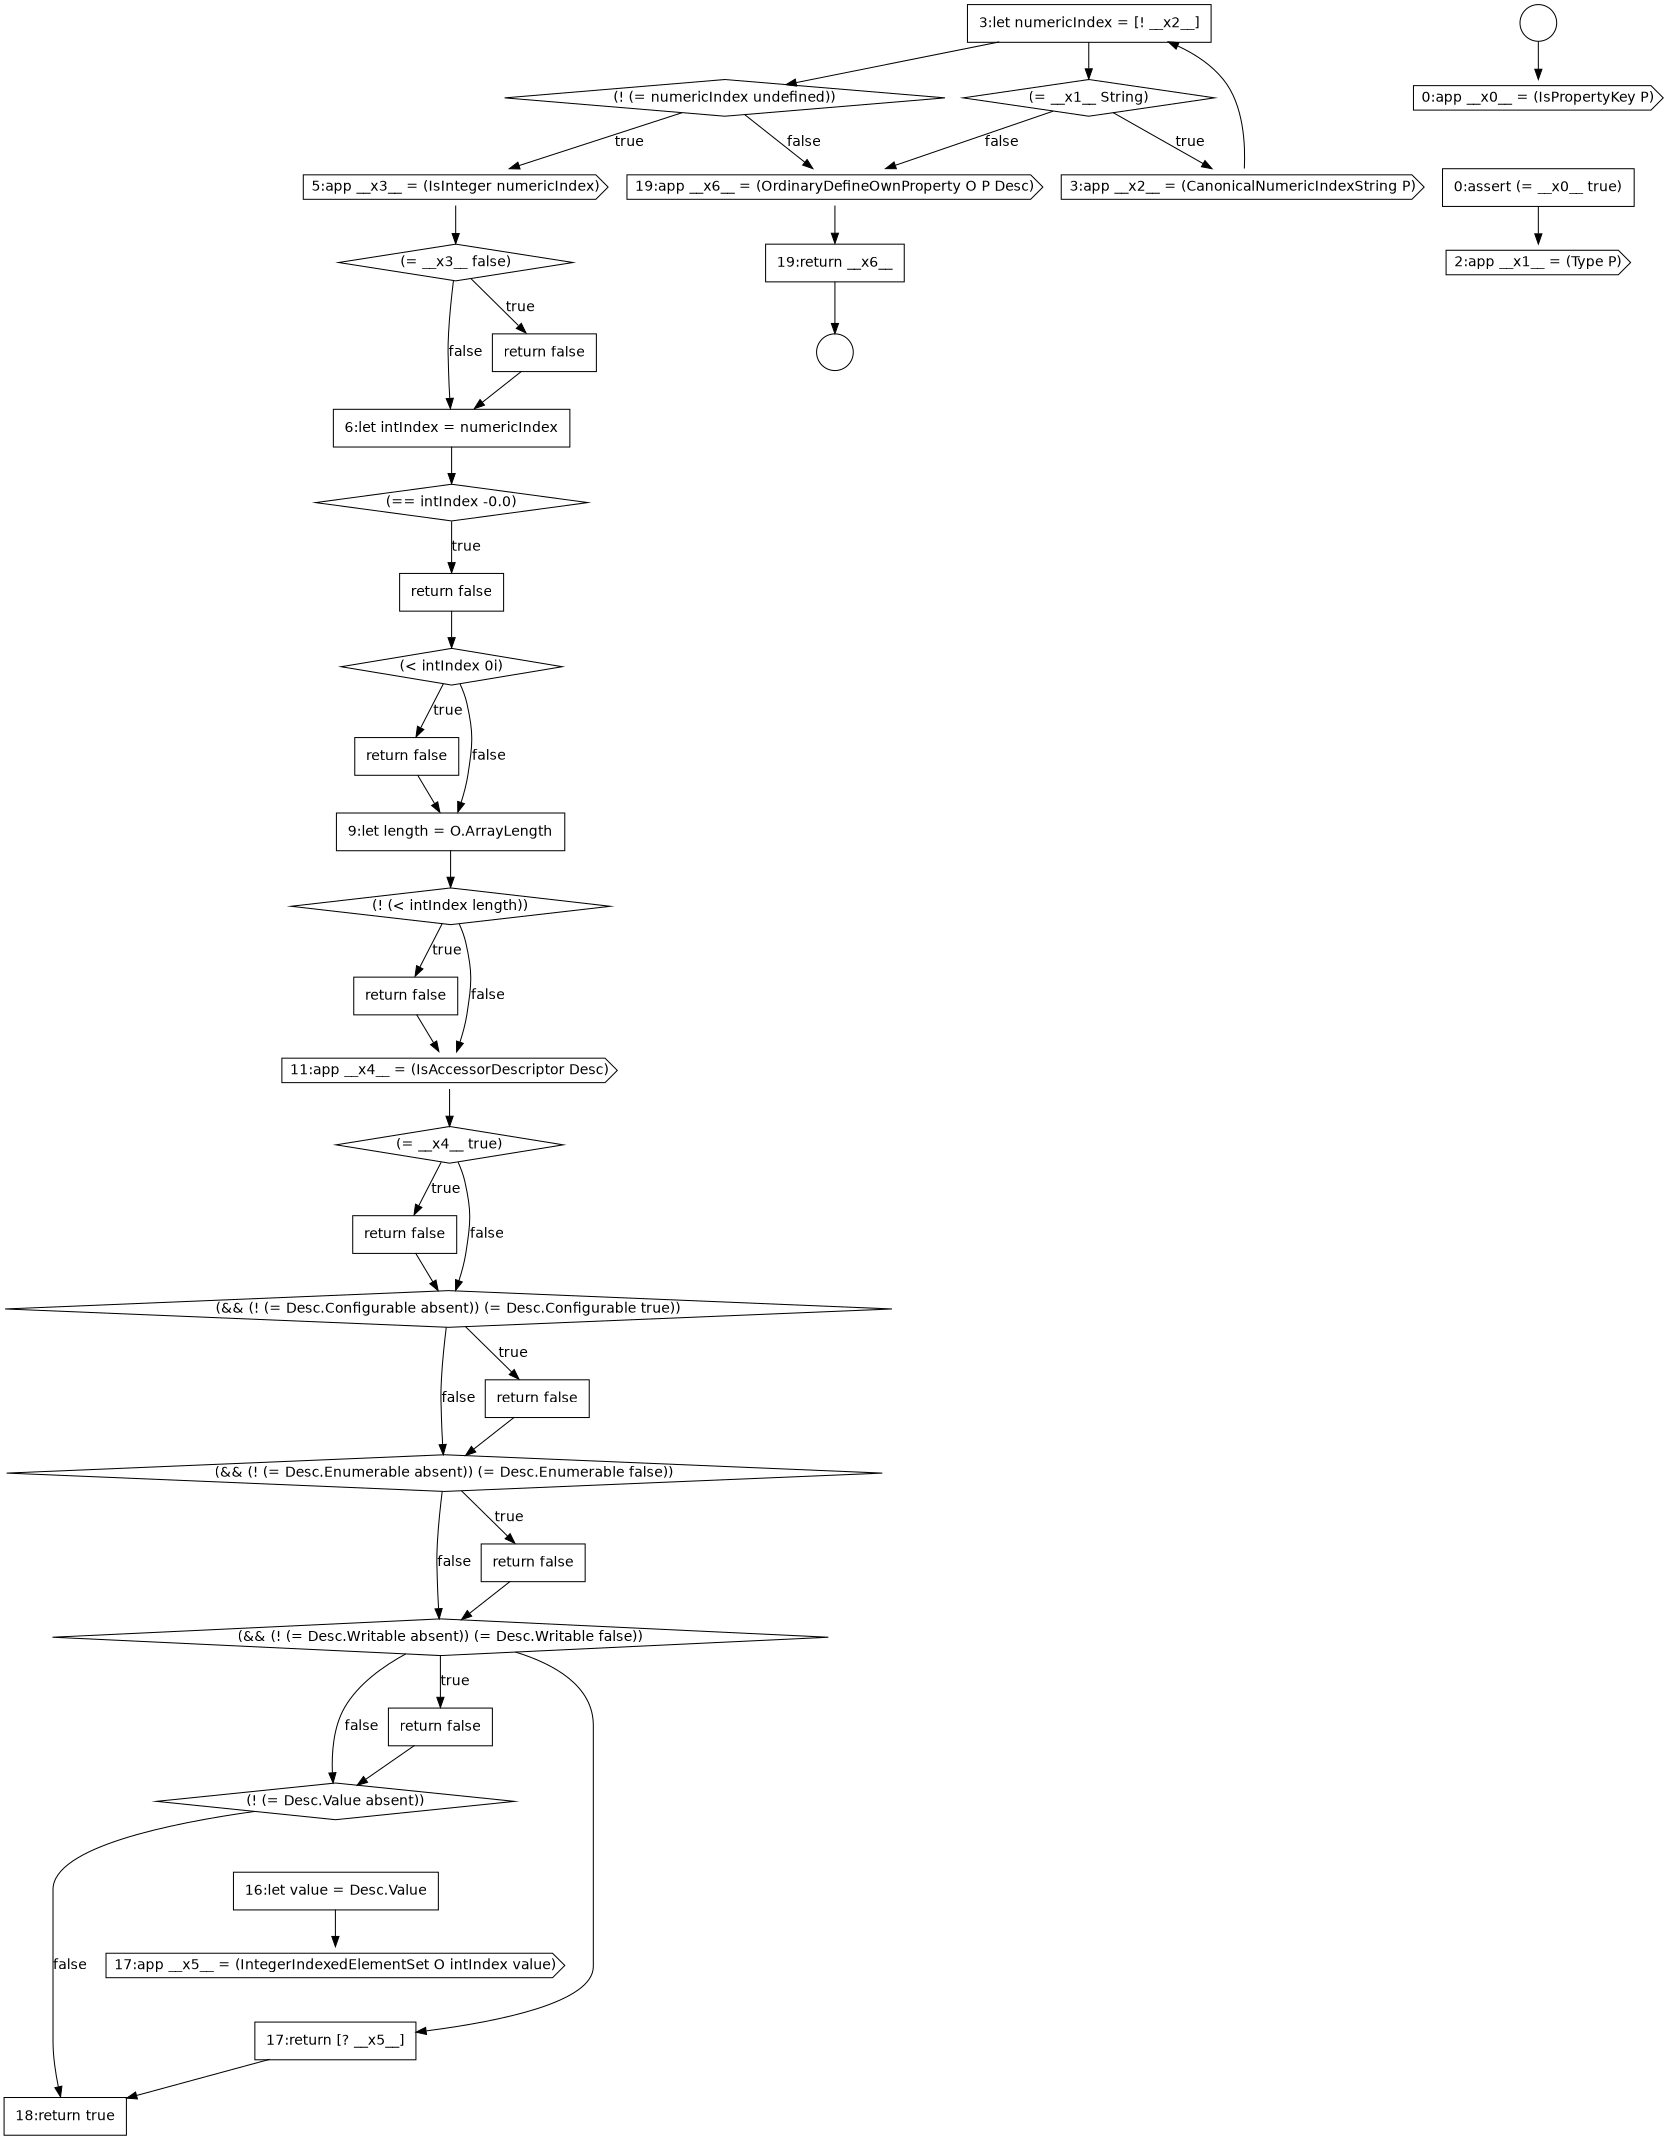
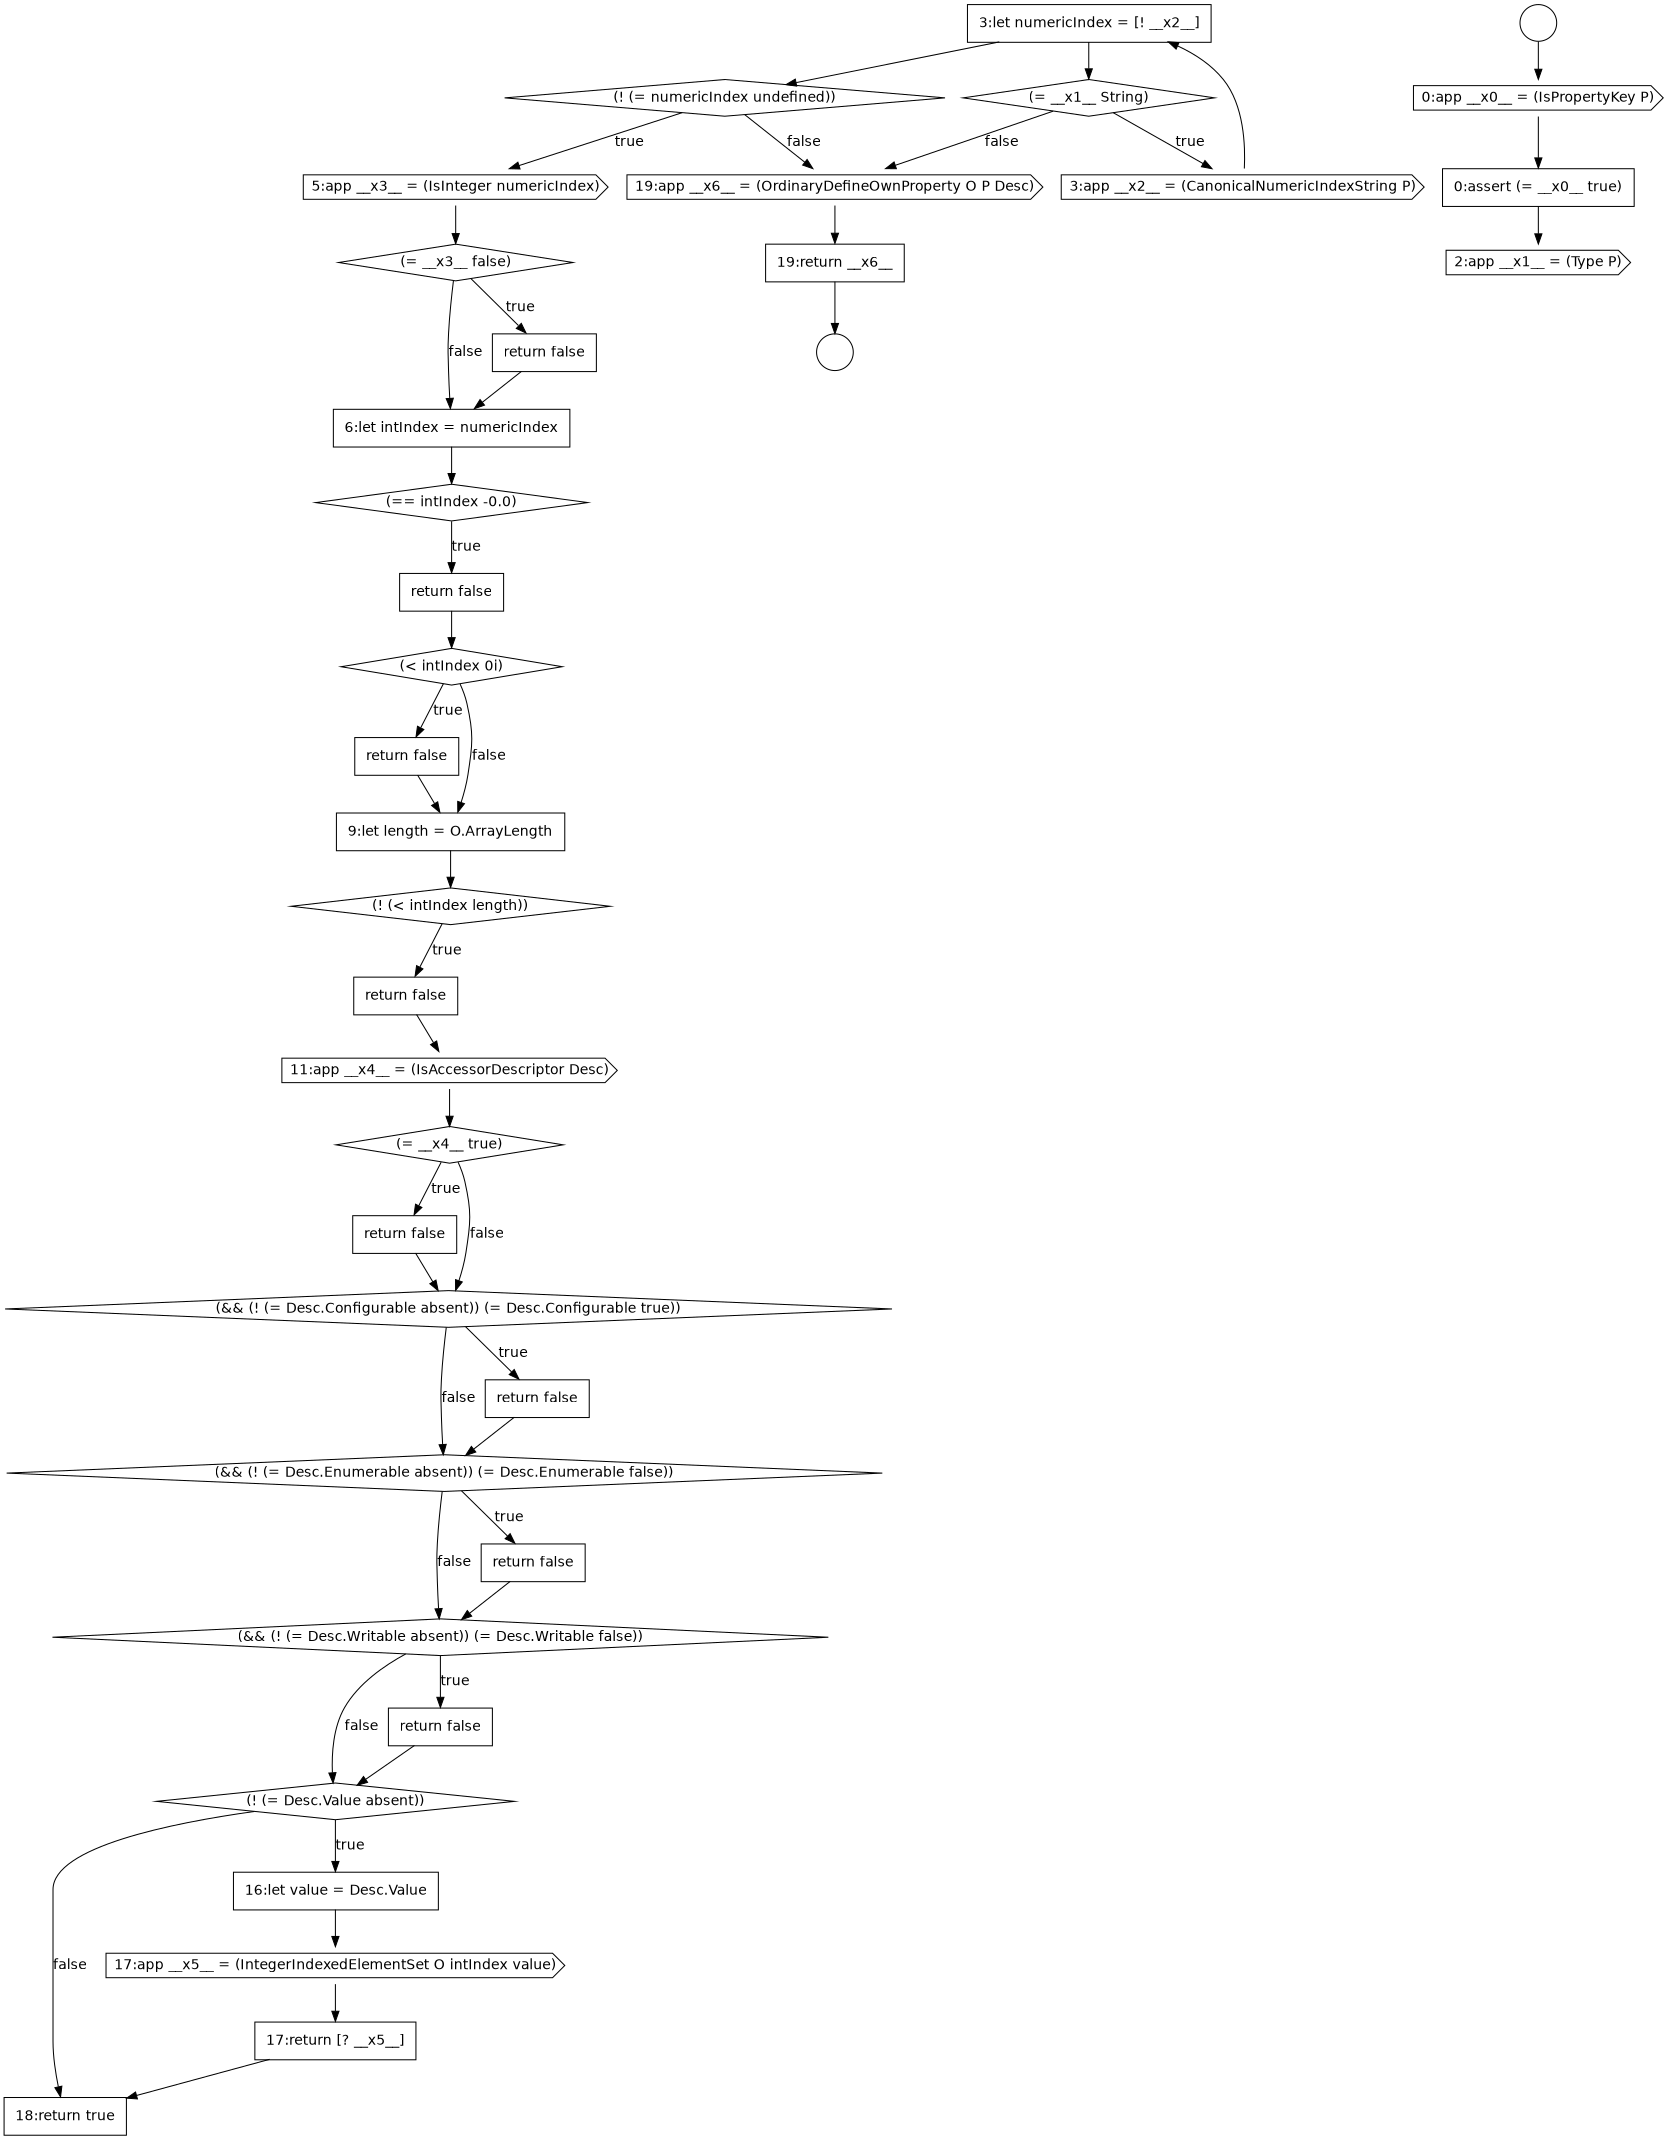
edge "0:app __x0__ = (IsPropertyKey P)" -> "0:assert (= __x0__ true)": added
edge "(! (< intIndex length))" -> "11:app __x4__ = (IsAccessorDescriptor Desc)": removed, label "false"
edge "(! (= Desc.Value absent))" -> "16:let value = Desc.Value": added, label "true"
edge "(&& (! (= Desc.Writable absent)) (= Desc.Writable false))" -> "17:return [? __x5__]": now "17:app __x5__ = (IntegerIndexedElementSet O intIndex value)" -> "17:return [? __x5__]"
